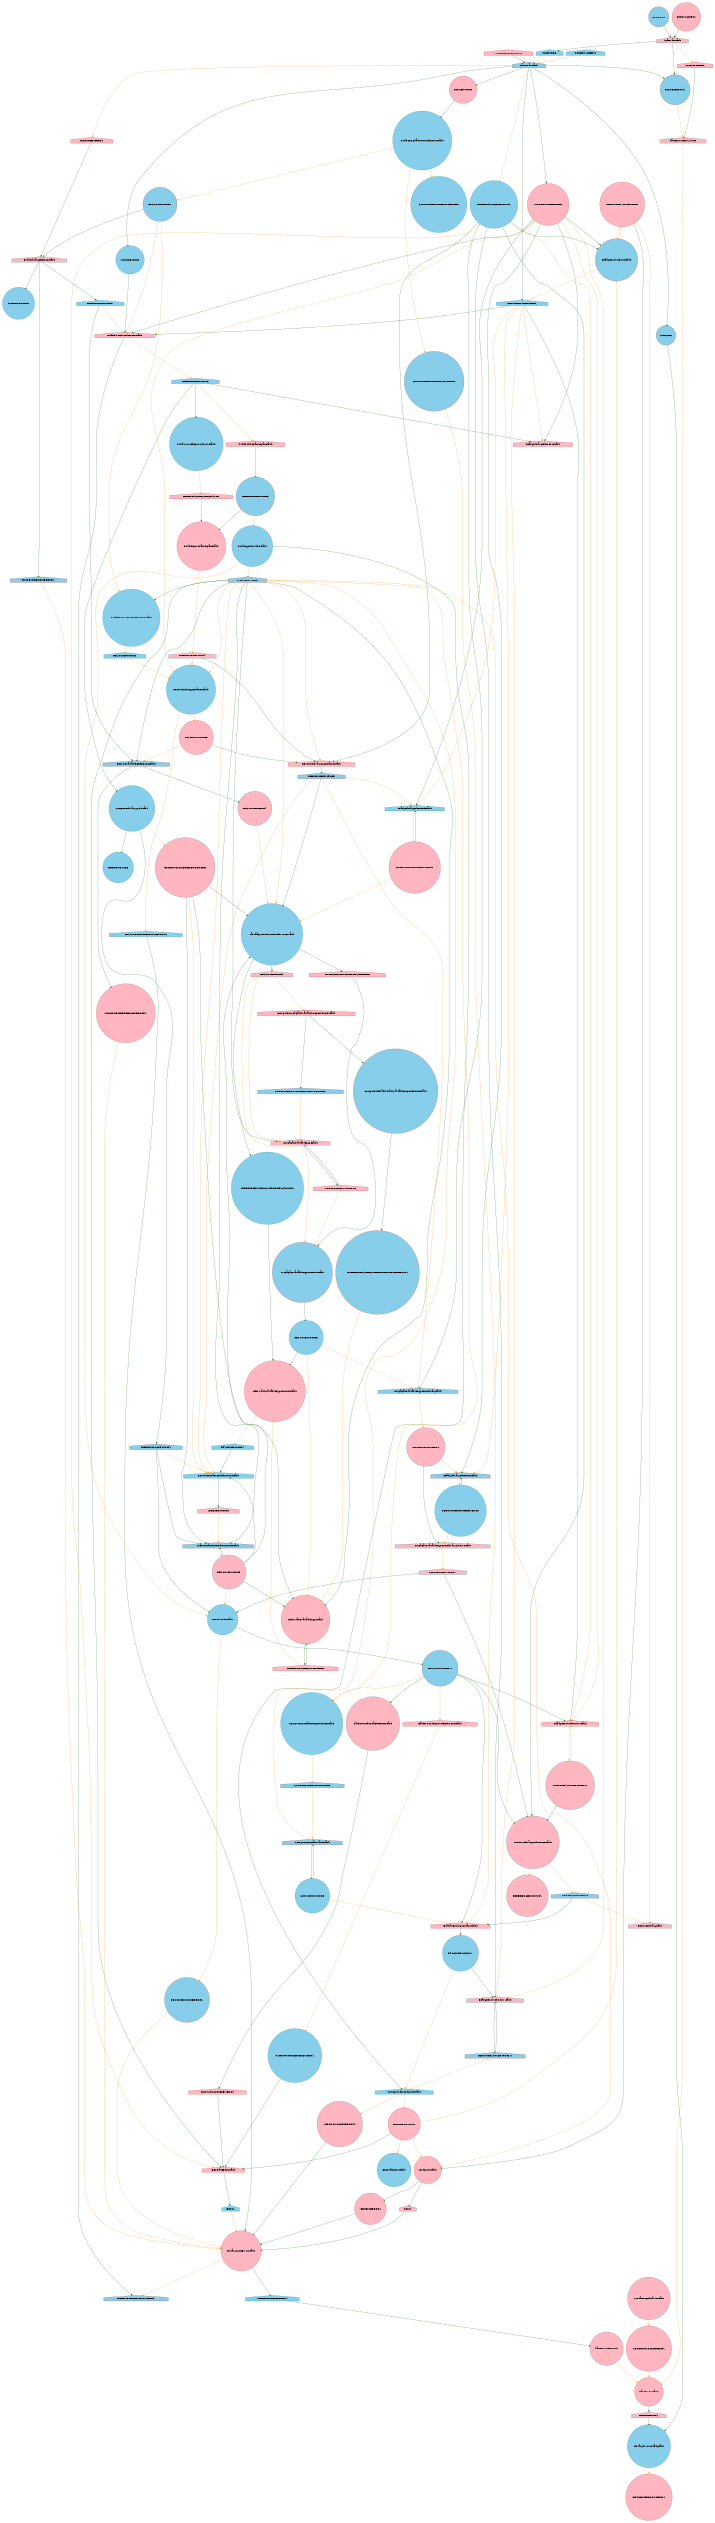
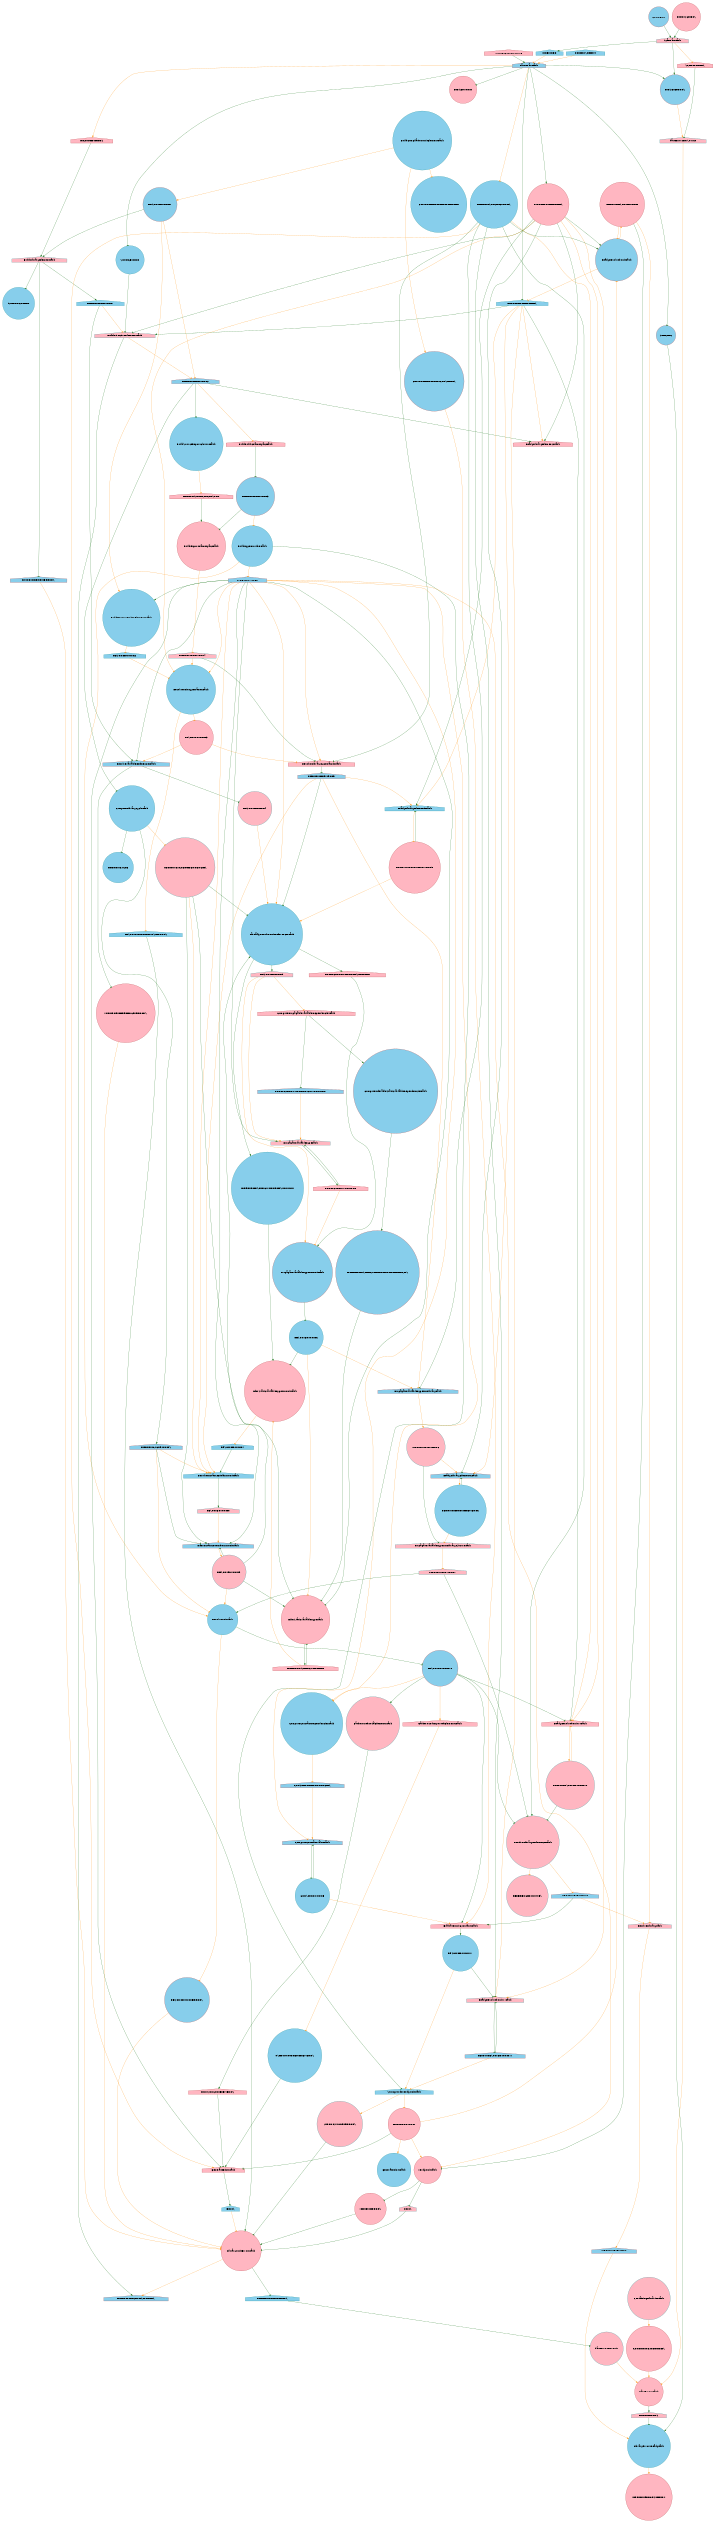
edge "PARSED_UNIT" -> "BuildCompilationUnitElementTask": removed
edge "RESOLVED_UNIT1" -> "BuildDirectiveElementsTask": now "RESOLVED_UNIT1" -> "LIBRARY_ELEMENT2"
edge "RESOLVED_UNIT3" -> "ResolveLibraryTypeNamesTask": color darkgreen -> darkorange
edge "PROPAGABLE_VARIABLE_COMPILATION" -> "PropagateVariableTypeTask": arrowhead tee -> normal
edge "INFERABLE_STATIC_VARIABLE_DEPENDENCIES" -> "InferStaticVariableTypeTask": color darkorange -> darkgreen
node "SPECIFIC_UNIT8": label "SPECIFIC_UNIT8" -> "RESOLVED_UNIT8"
edge "RESOLVED_UNIT9" -> "ResolveInstanceFieldsInUnitTask": removed
edge "LIBRARY_CYCLE_UNITS" -> "ResolveUnitTask": color darkgreen -> darkorange
node "LIBRARY_ELEMENT": added
